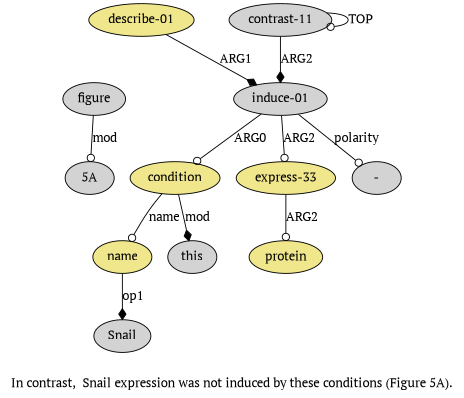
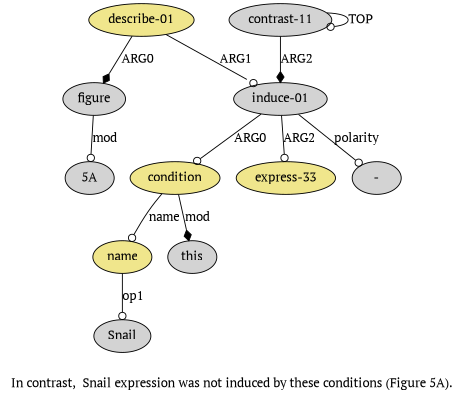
edge "describe-01" -> "figure": added, label "ARG0"
edge "describe-01" -> "induce-01": arrowhead diamond -> odot
node "protein": removed
edge "name" -> "Snail": arrowhead diamond -> odot
